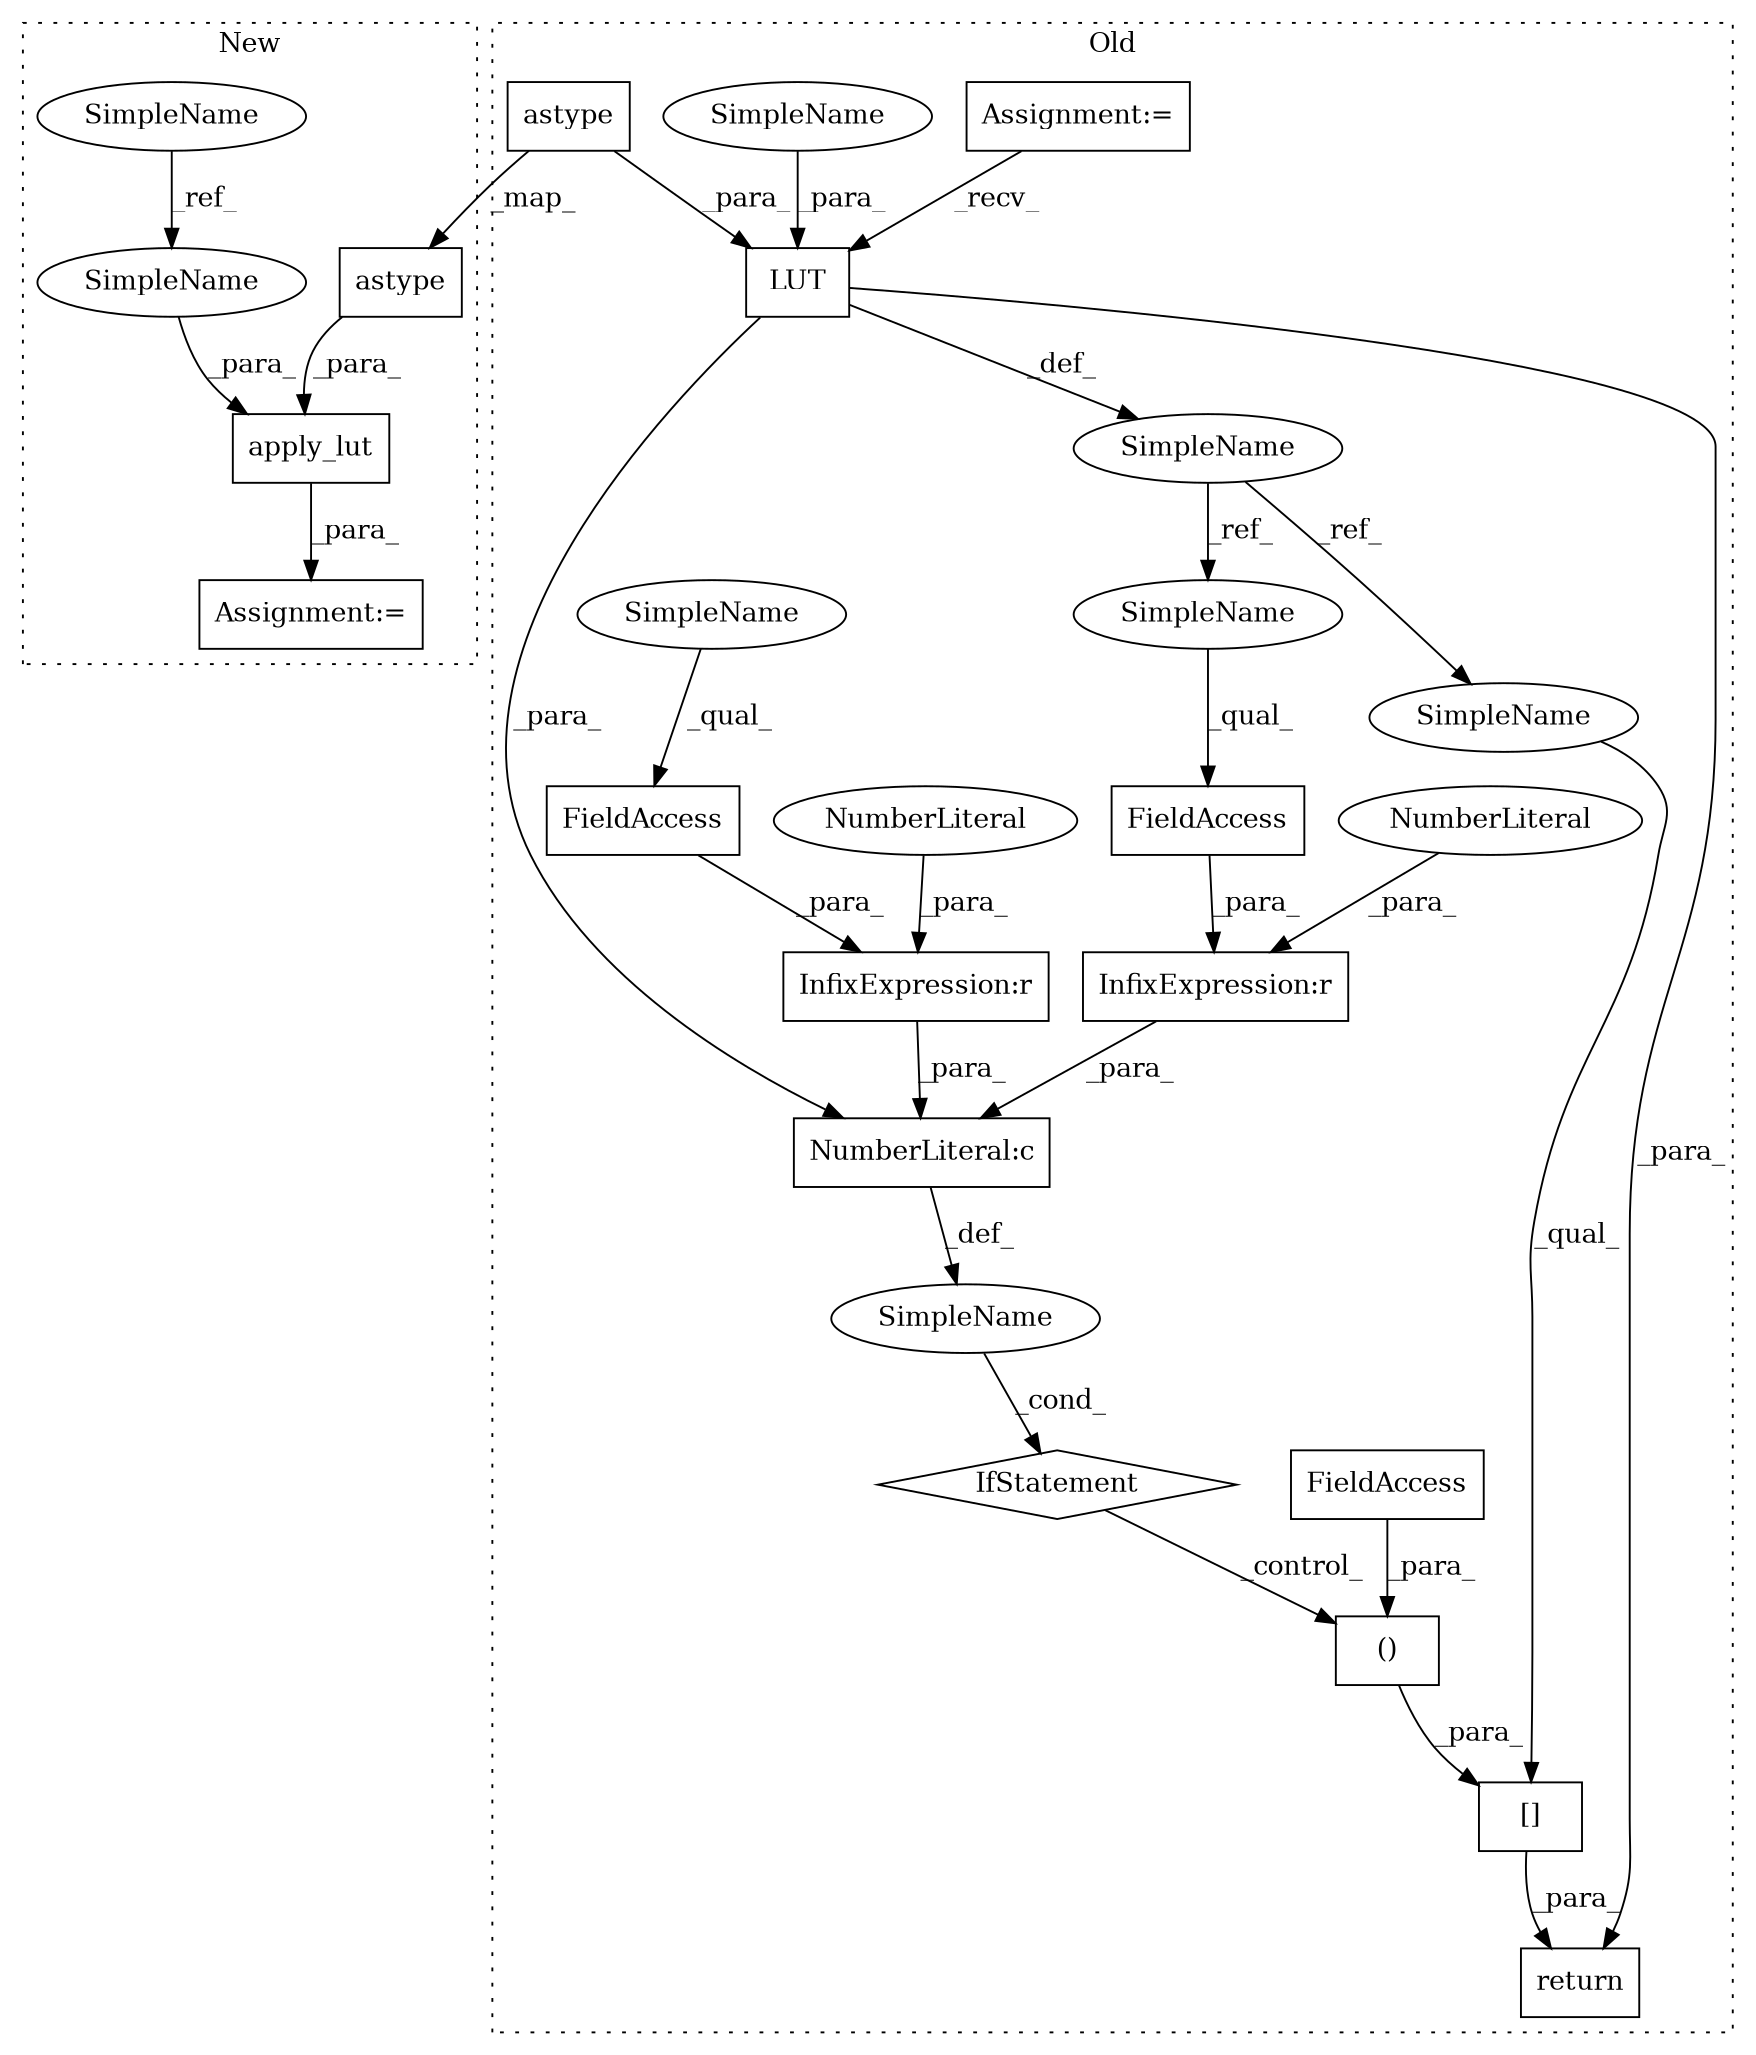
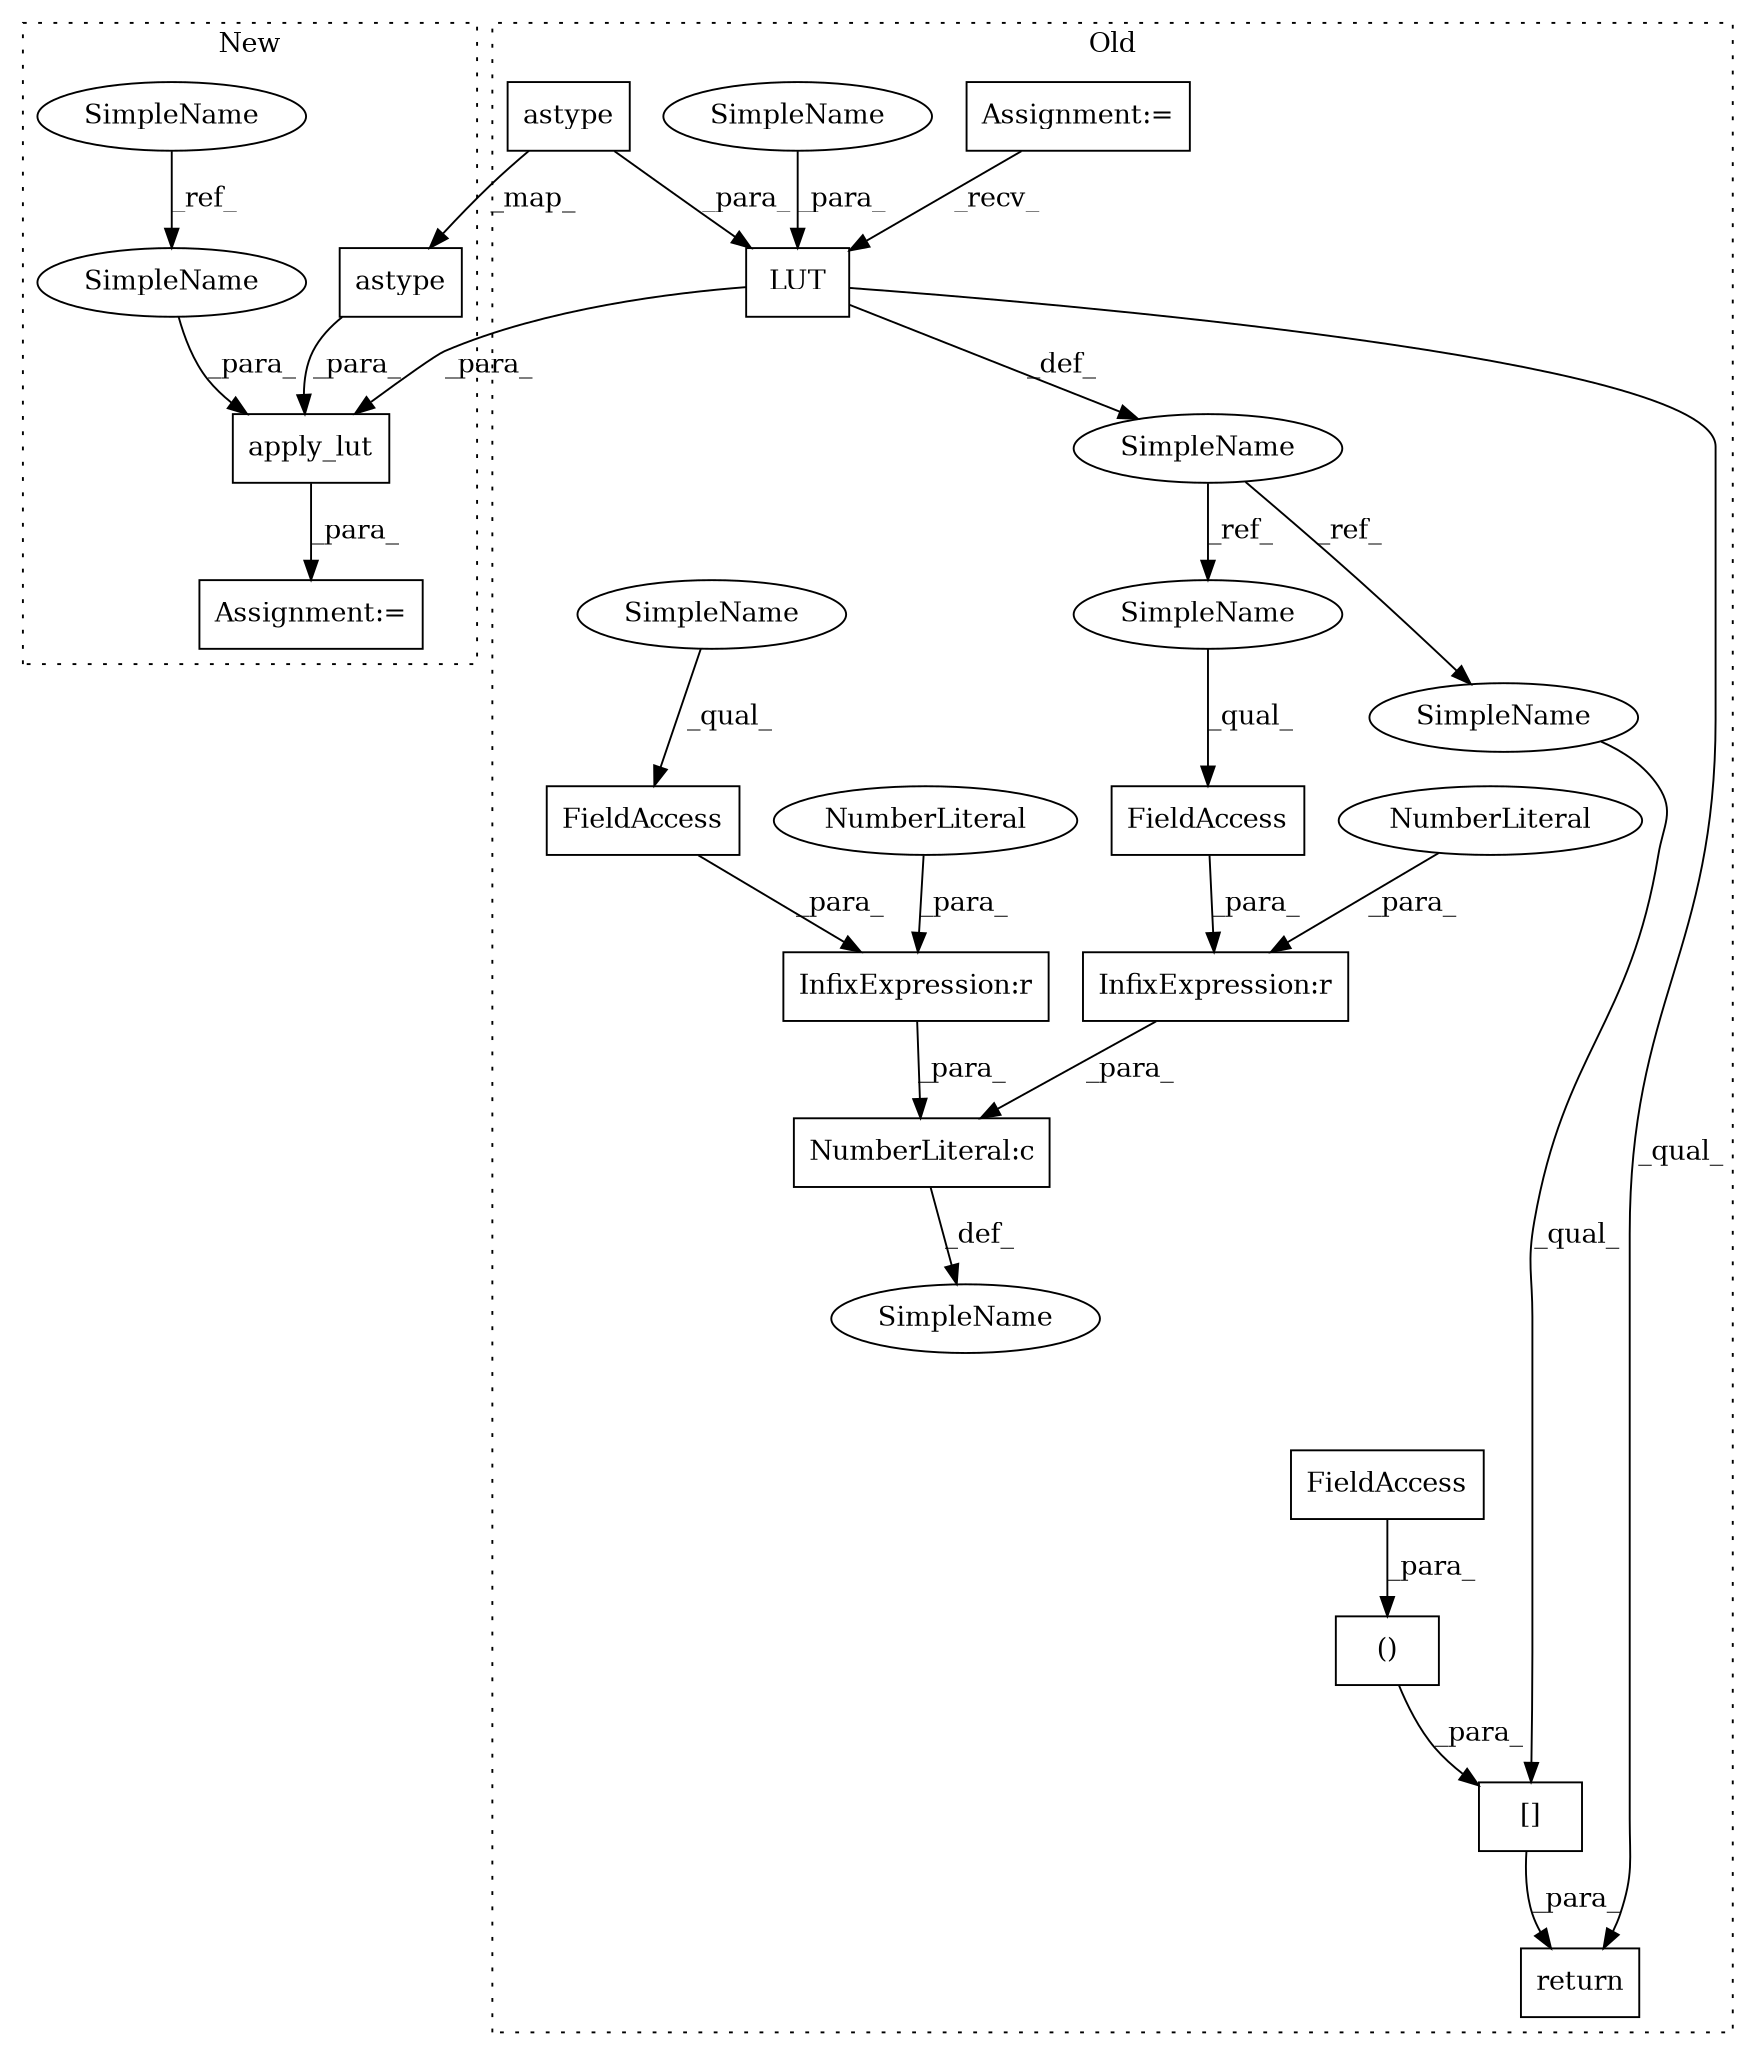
edge "LUT" -> "NumberLiteral:c": now "LUT" -> "apply_lut"
edge "LUT" -> "return": label "_para_" -> "_qual_"
node "IfStatement": removed
